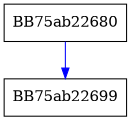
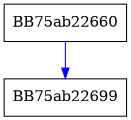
node "BB75ab22680": label "BB75ab22680" -> "BB75ab22660"
